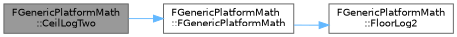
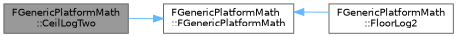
edge "FGenericPlatformMath ::FGenericPlatformMath" -> "FGenericPlatformMath ::FloorLog2": reversed
